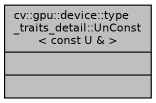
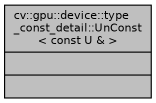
node "cv::gpu::device::type": text "_traits_detail::UnConst" -> "_const_detail::UnConst"
